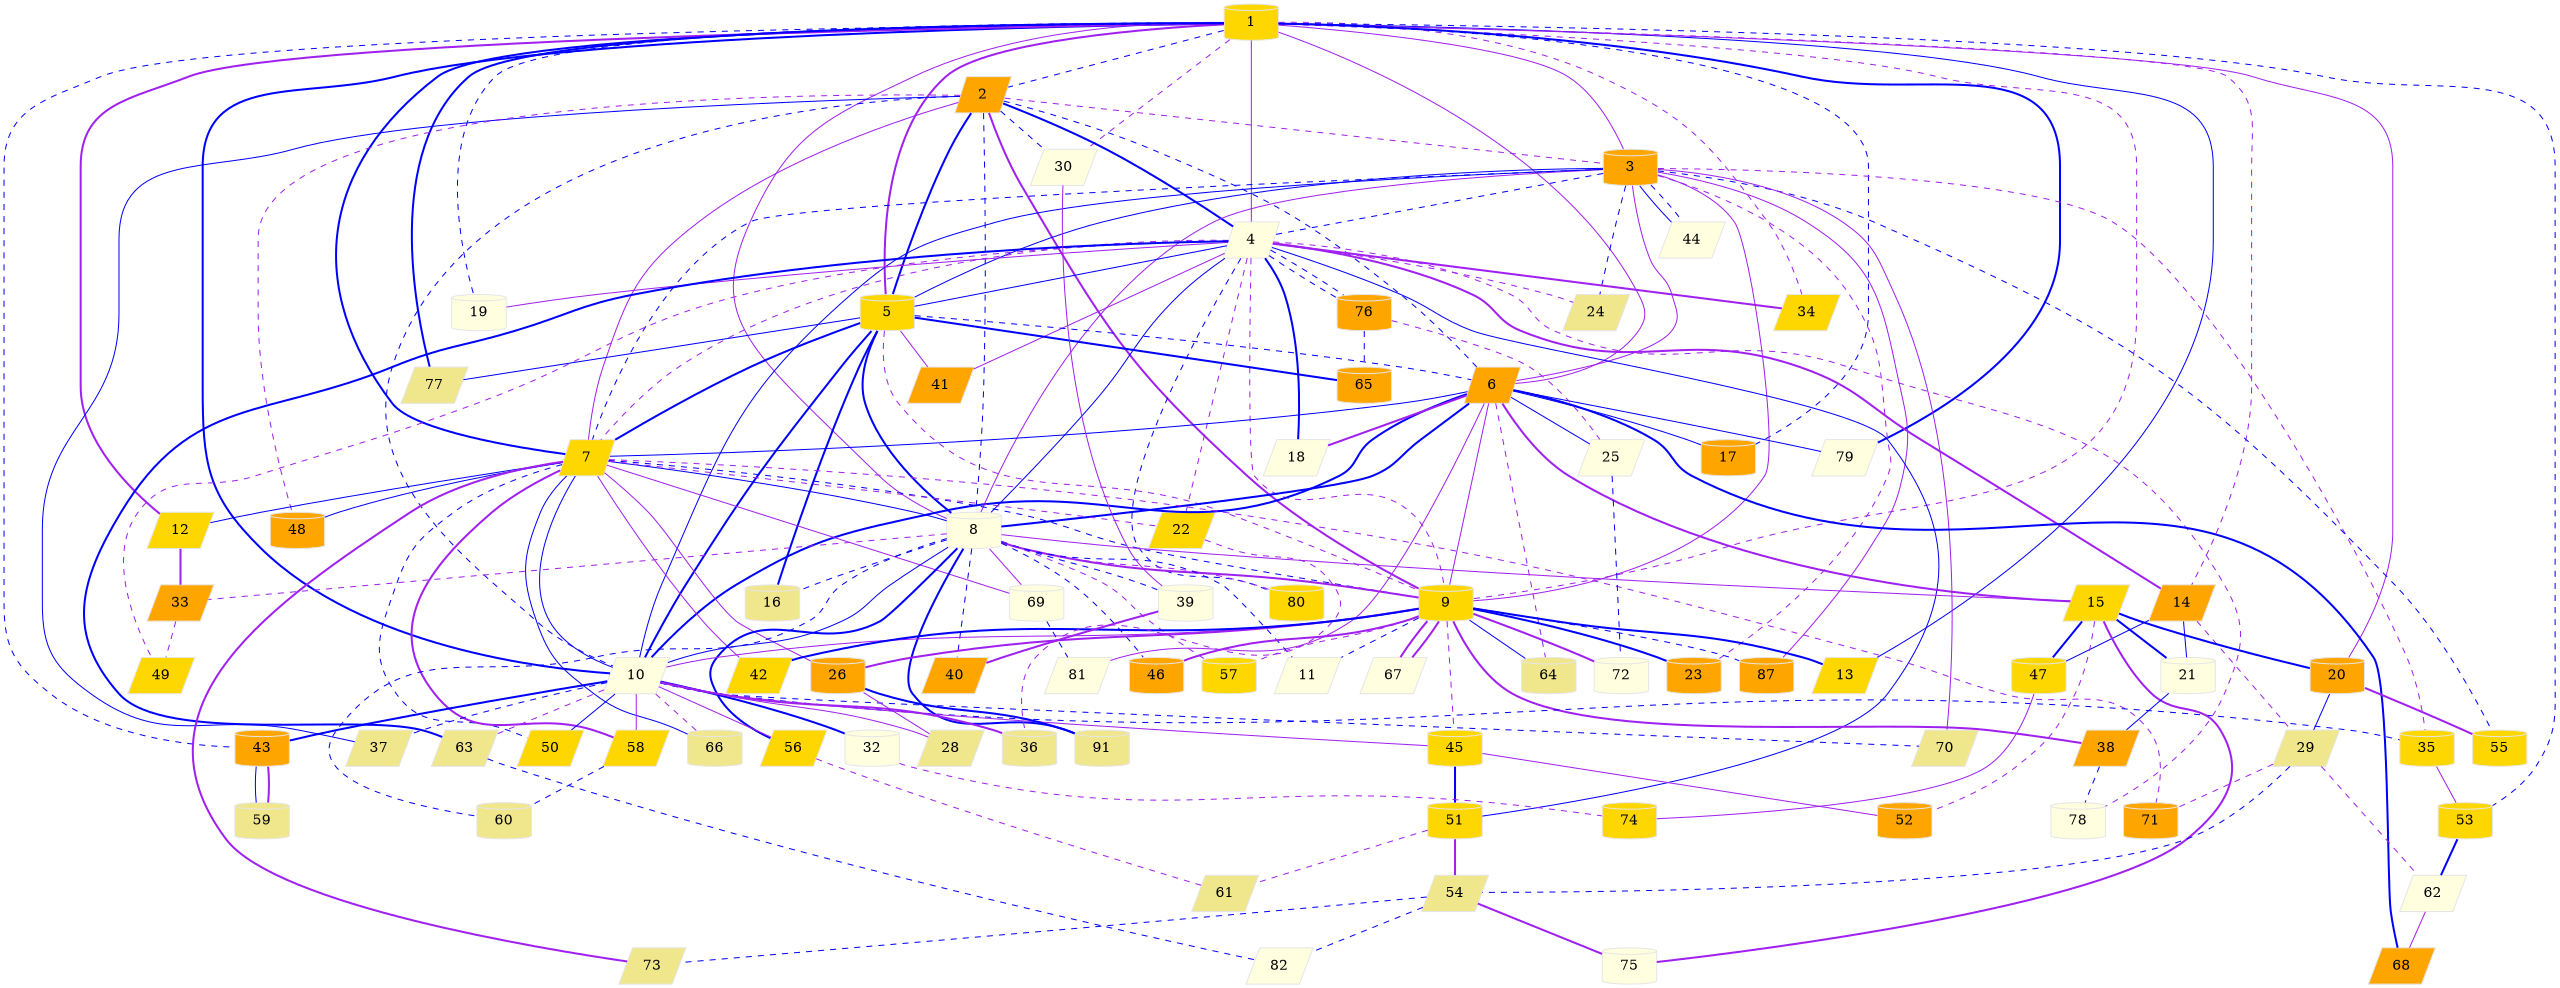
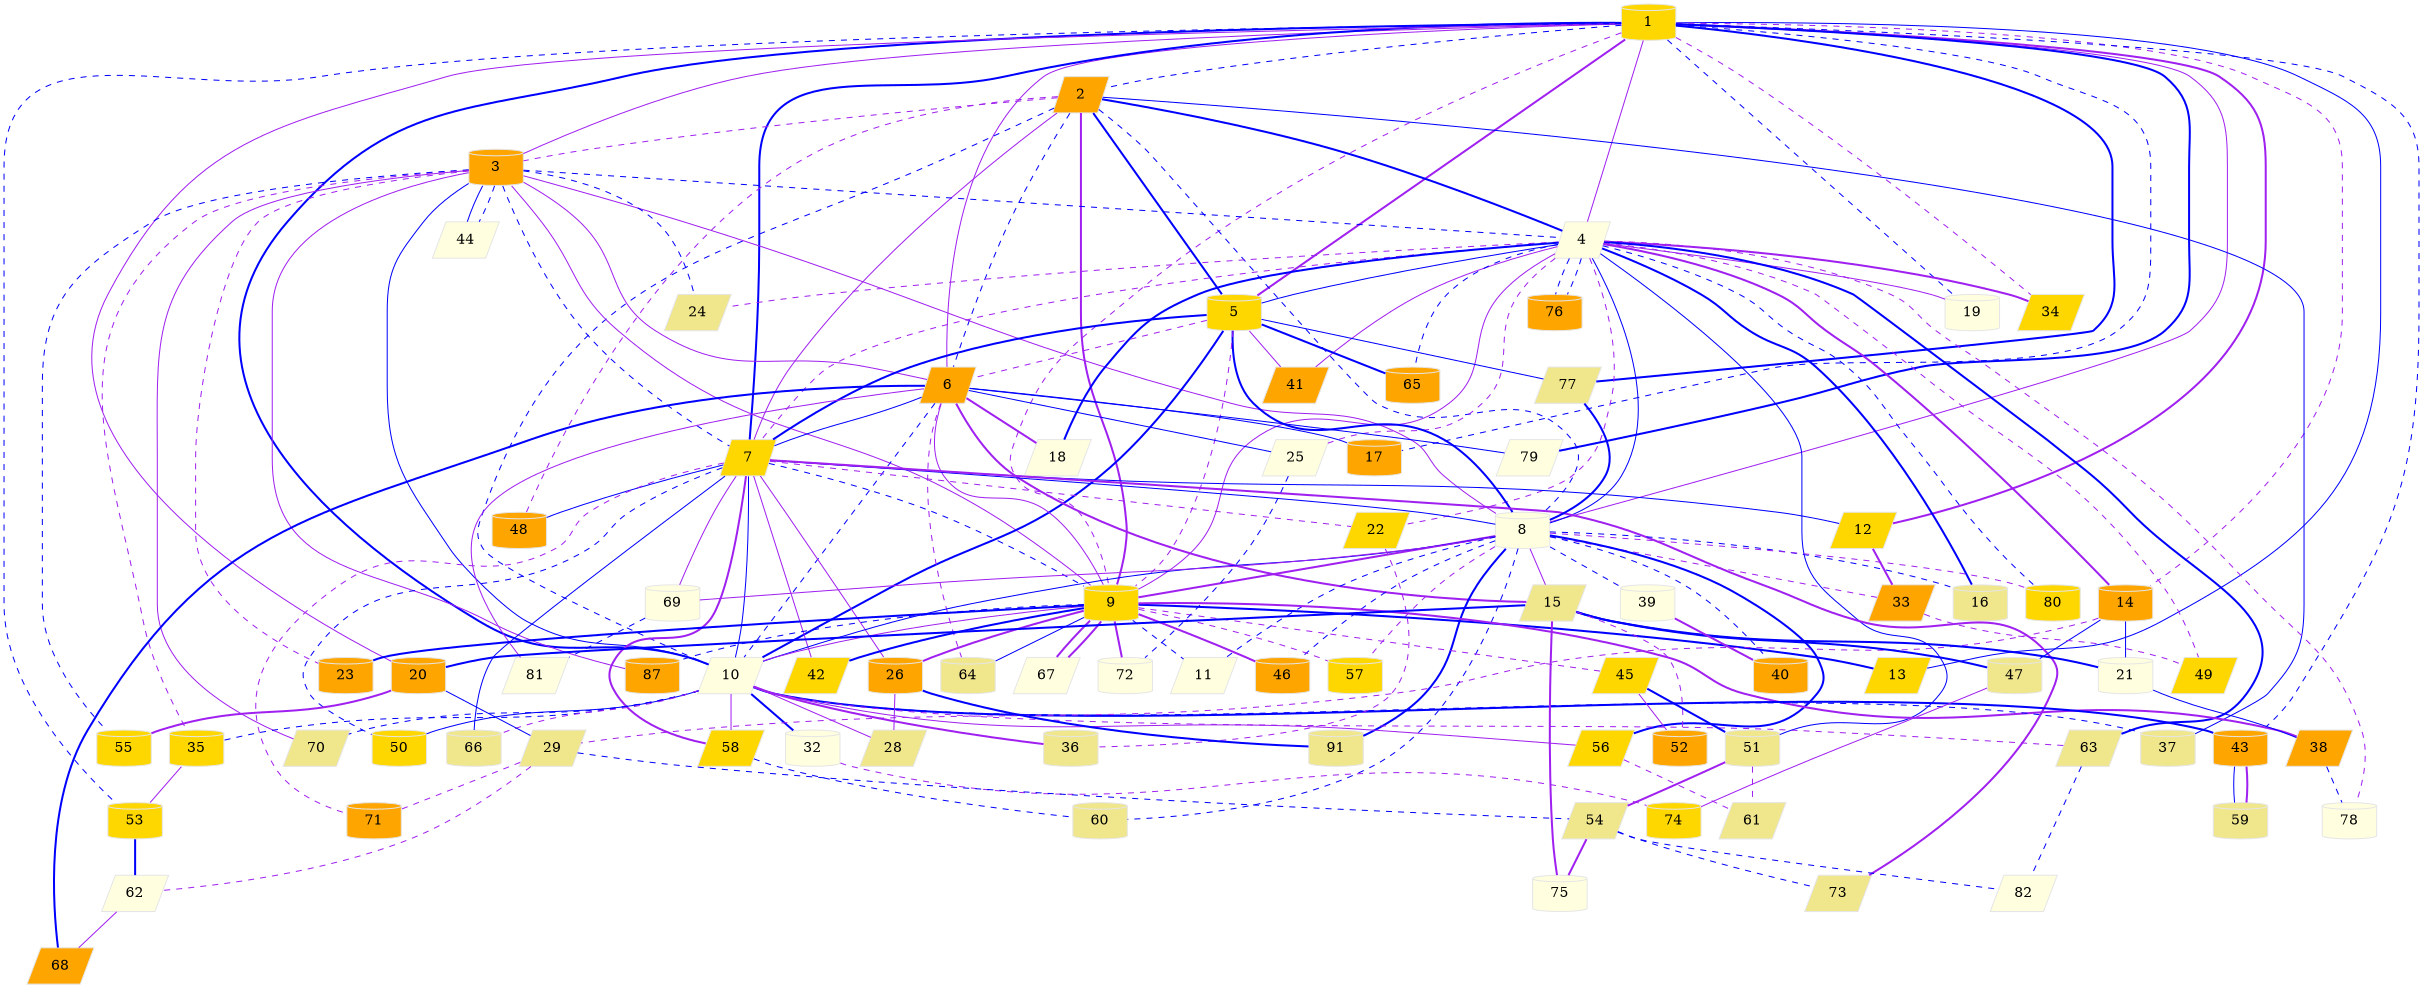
node "30": removed
edge "3" -- "5": removed
edge "5" -- "6": color blue -> purple
edge "76" -- "65": now "4" -- "65"
edge "76" -- "25": now "4" -- "25"
edge "5" -- "16": now "4" -- "16"
edge "4" -- "9": style dashed -> solid
edge "6" -- "8": now "77" -- "8"
edge "6" -- "10": style bold -> dashed
node "15": fillcolor gold -> khaki
node "14": shape parallelogram -> cylinder
node "40": shape parallelogram -> cylinder
node "47": fillcolor gold -> khaki
edge "10" -- "45": removed
node "37": shape parallelogram -> cylinder
node "50": shape parallelogram -> cylinder
node "45": shape cylinder -> parallelogram
node "51": fillcolor gold -> khaki
